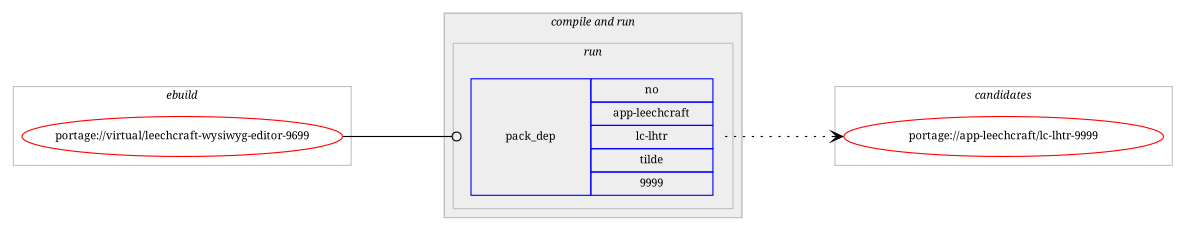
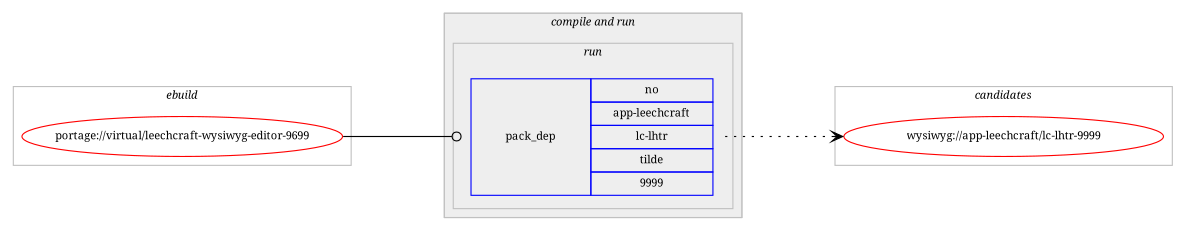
node "portage://app-leechcraft/lc-lhtr-9999": label "portage://app-leechcraft/lc-lhtr-9999" -> "wysiwyg://app-leechcraft/lc-lhtr-9999"
